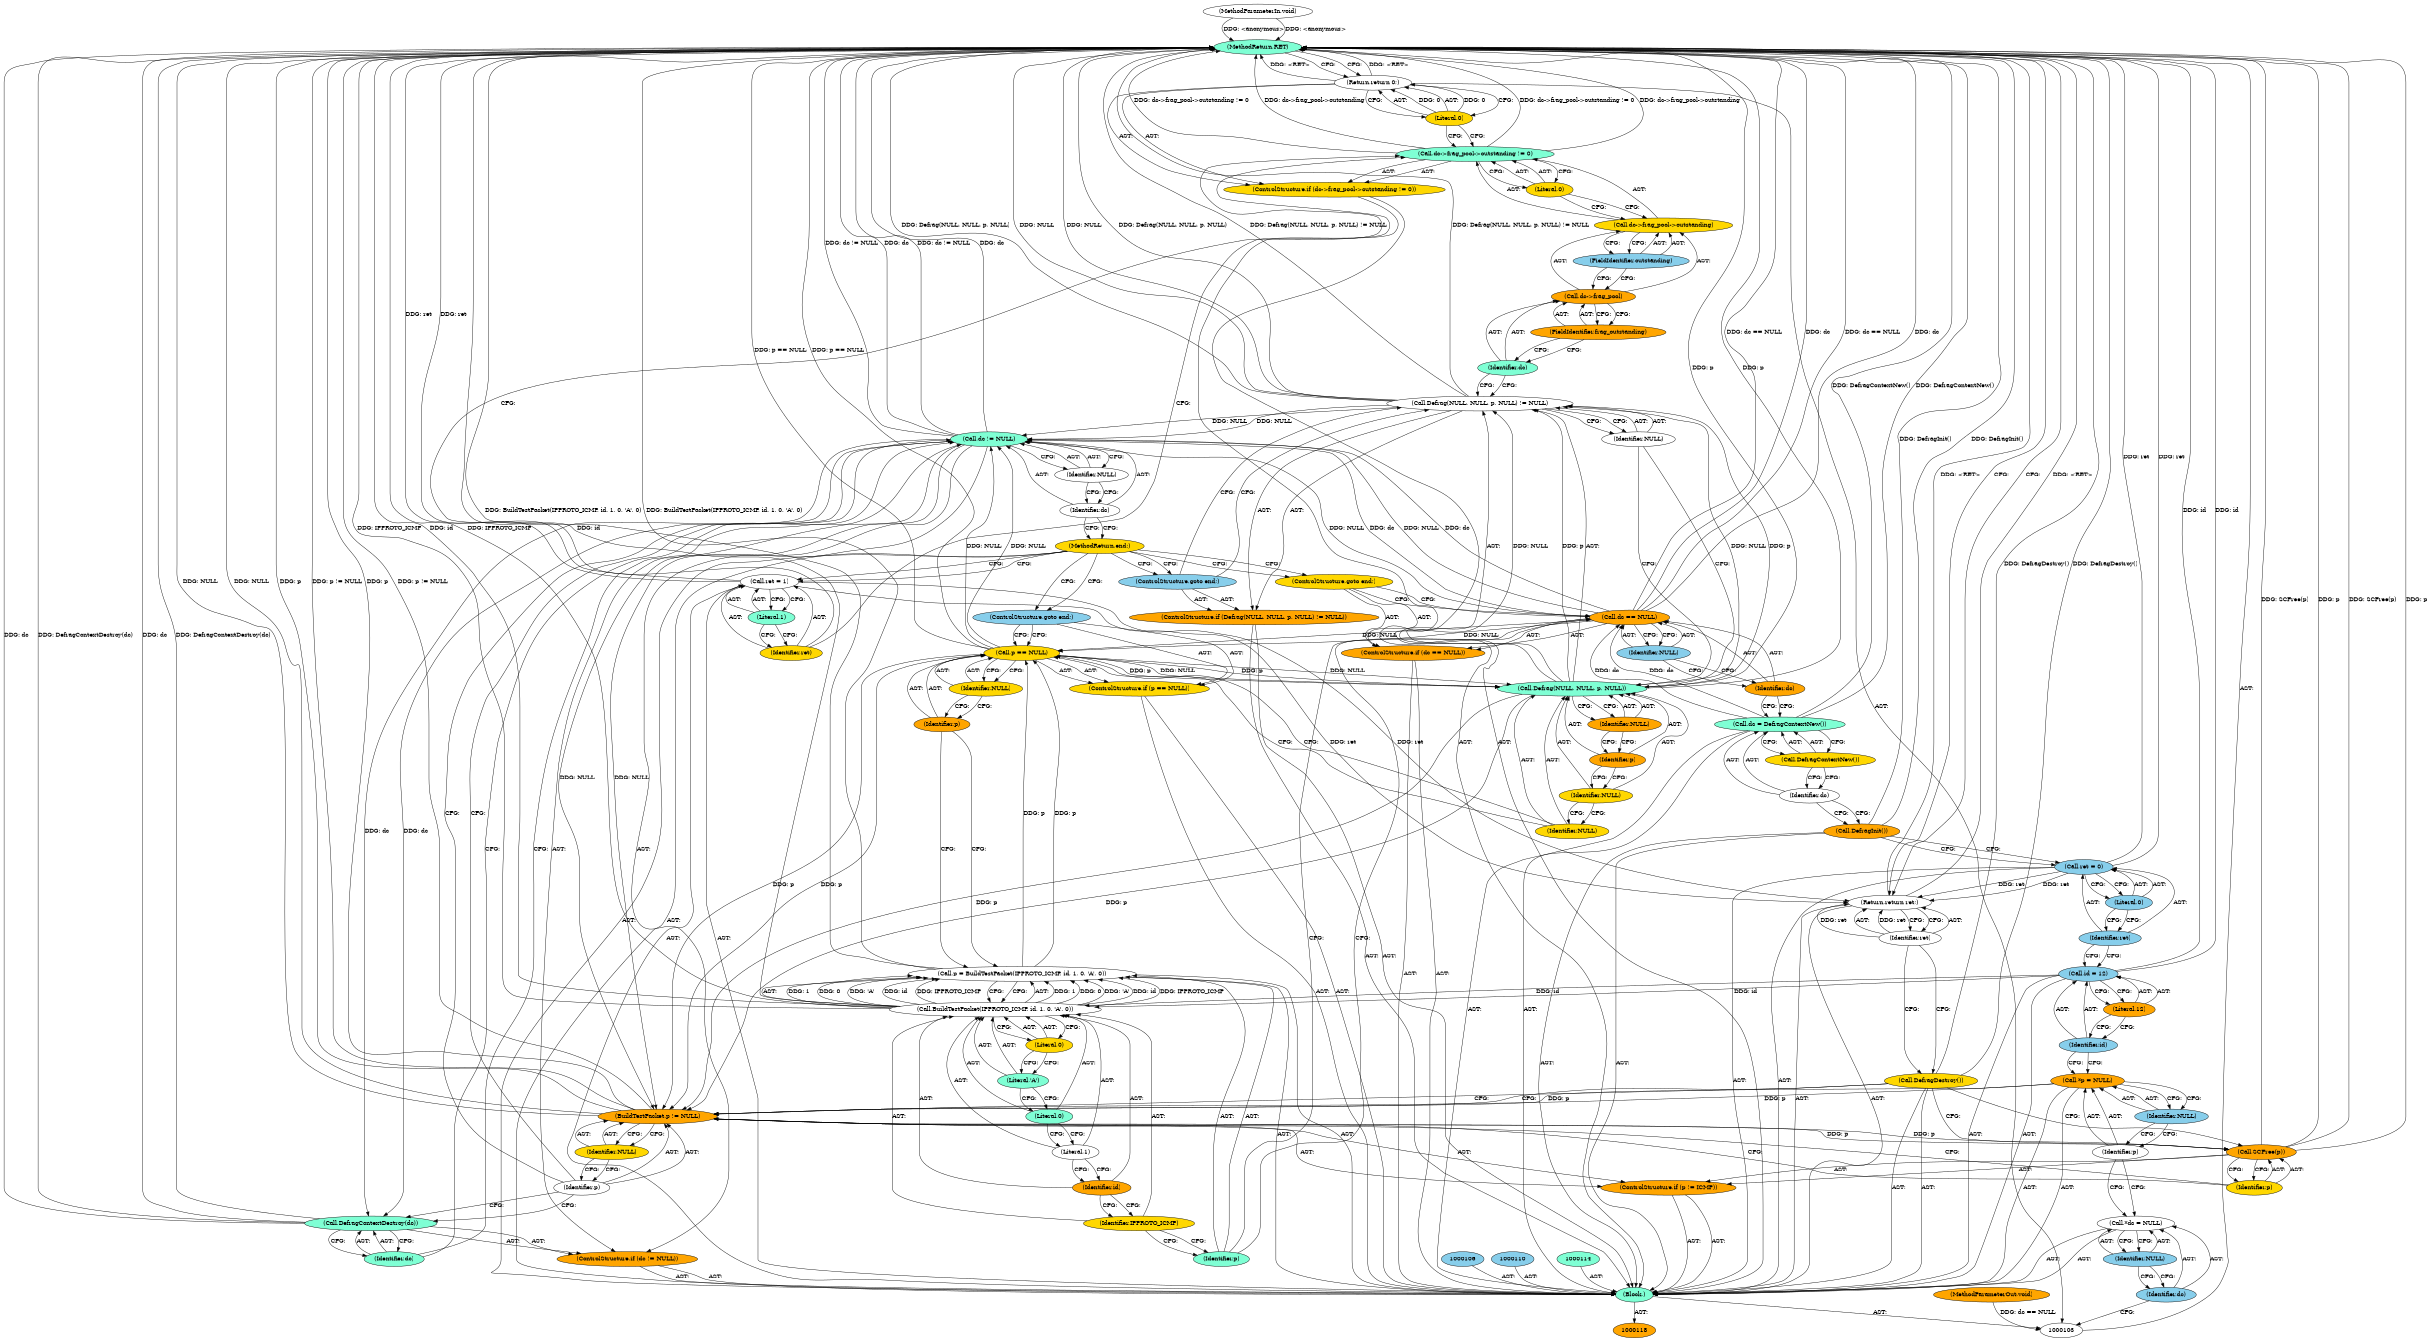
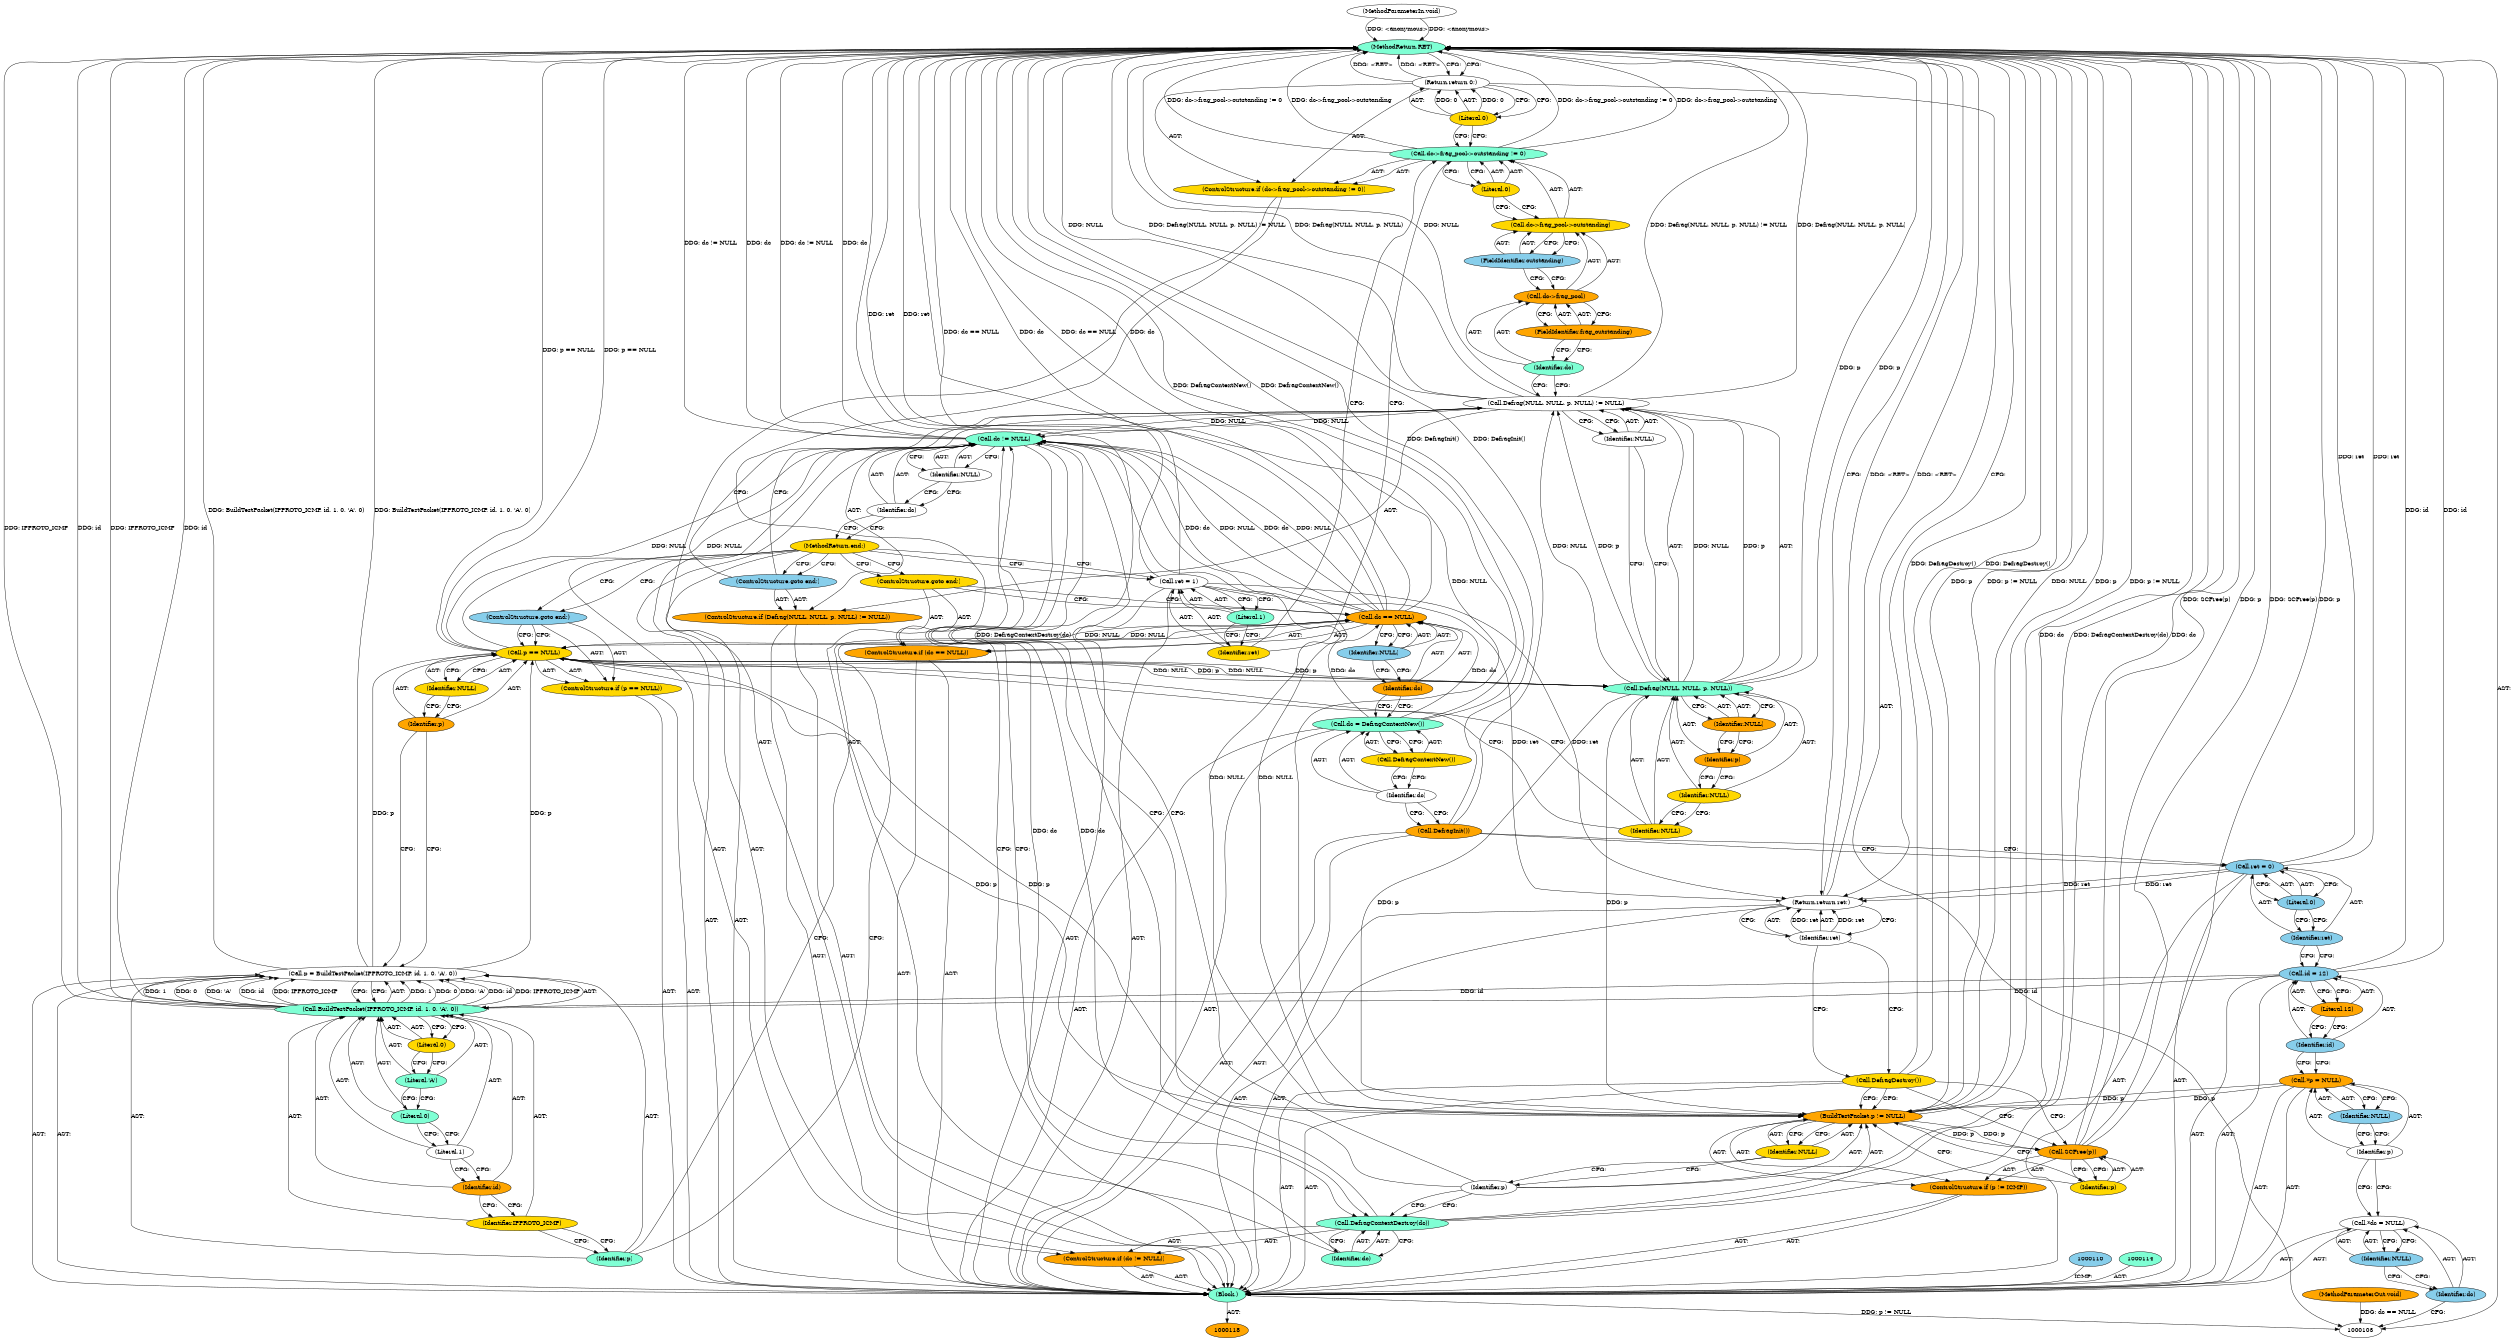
edge "1000103" -> "(MethodReturn,RET)": reversed
node "(Call,BuildTestPacket(IPPROTO_ICMP, id, 1, 0, 'A', 0))": fillcolor white -> aquamarine
node "1000106": removed
edge "1000110" -> "(Block,)": label "AST: " -> "ICMP: "
edge "(Block,)" -> "1000103": label "AST: " -> "DDG: p != NULL"
